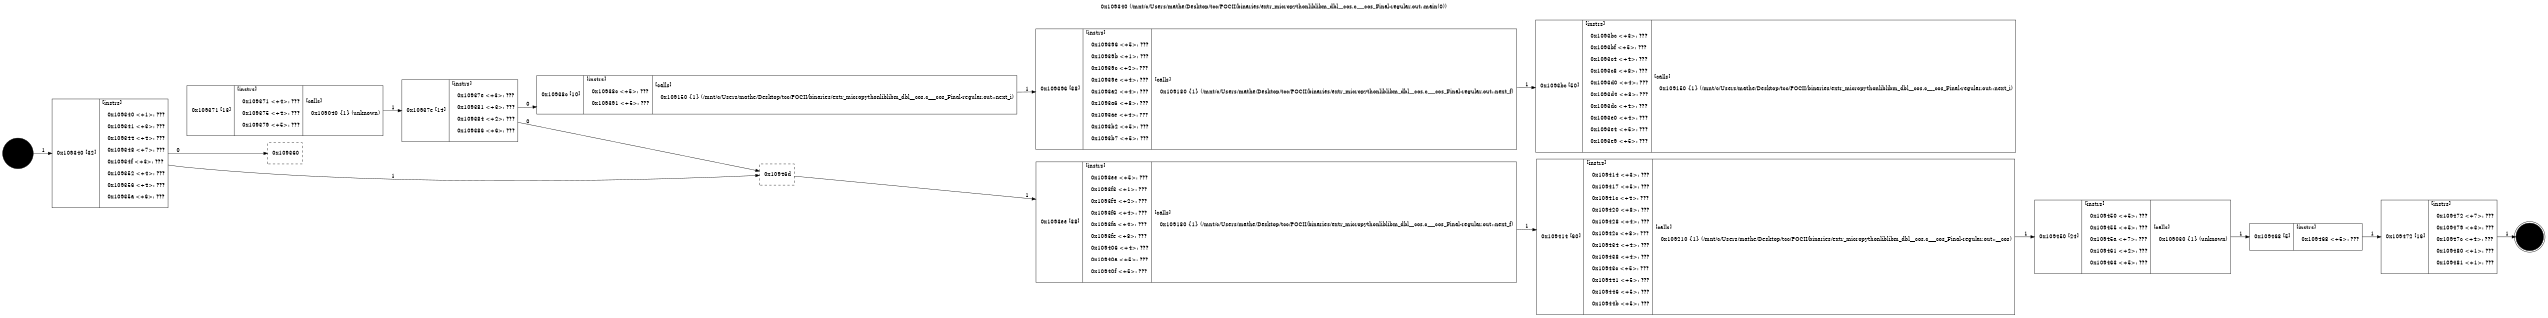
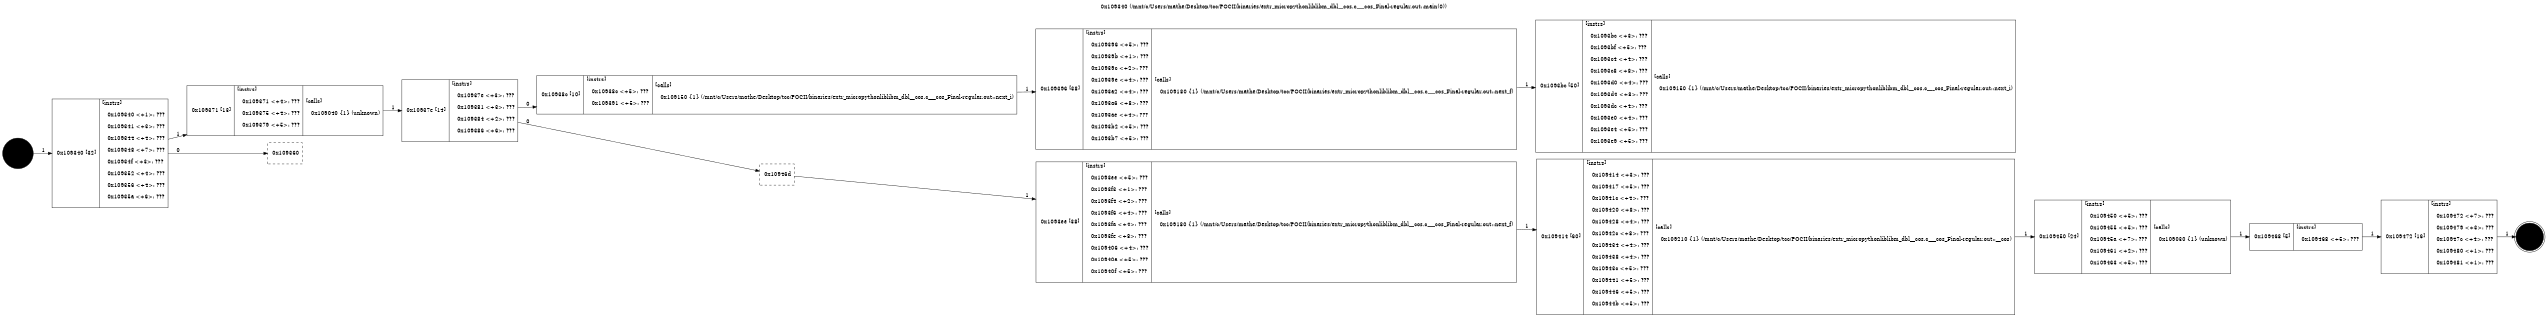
edge "0x109340 [32]" -> "0x10946d": now "0x109340 [32]" -> "0x109371 [13]"
